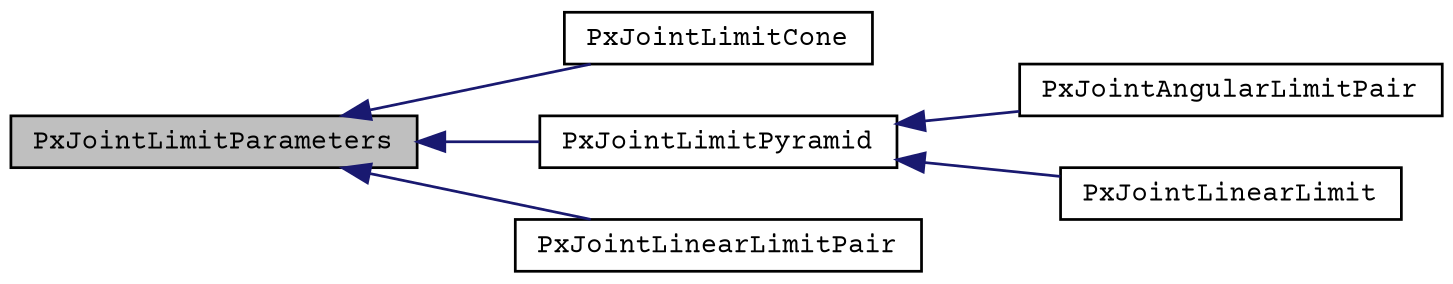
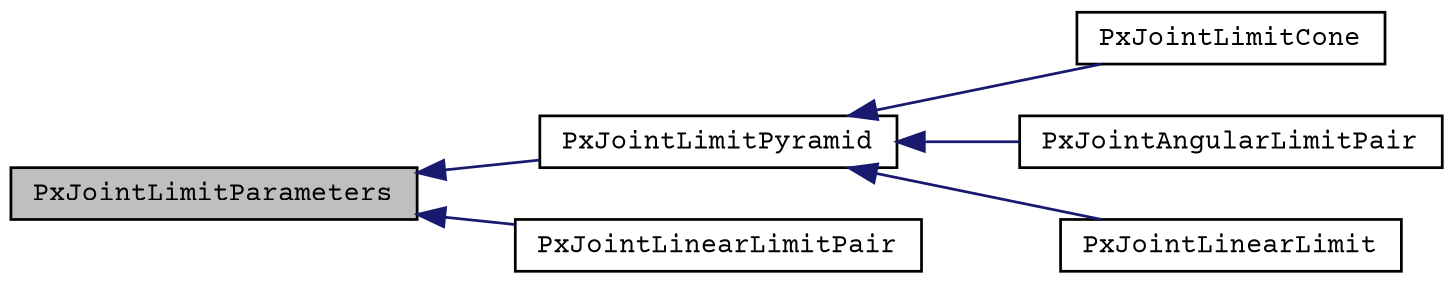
edge "PxJointLimitCone" -> "PxJointLimitParameters": now "PxJointLimitCone" -> "PxJointLimitPyramid"
